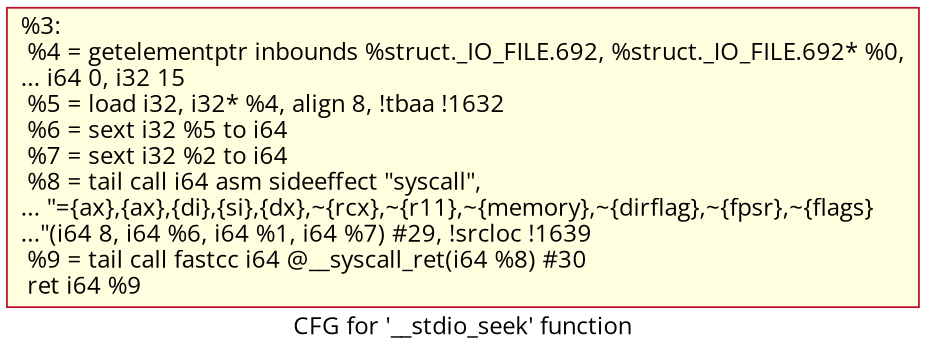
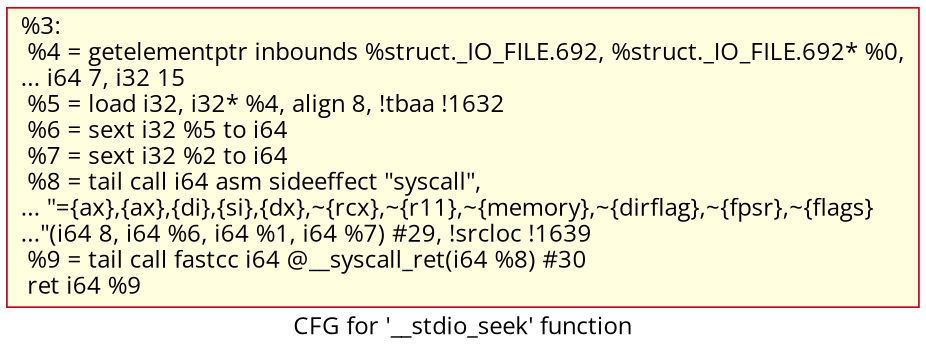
node "%3:": text "... i64 0, i32 15" -> "... i64 7, i32 15"
